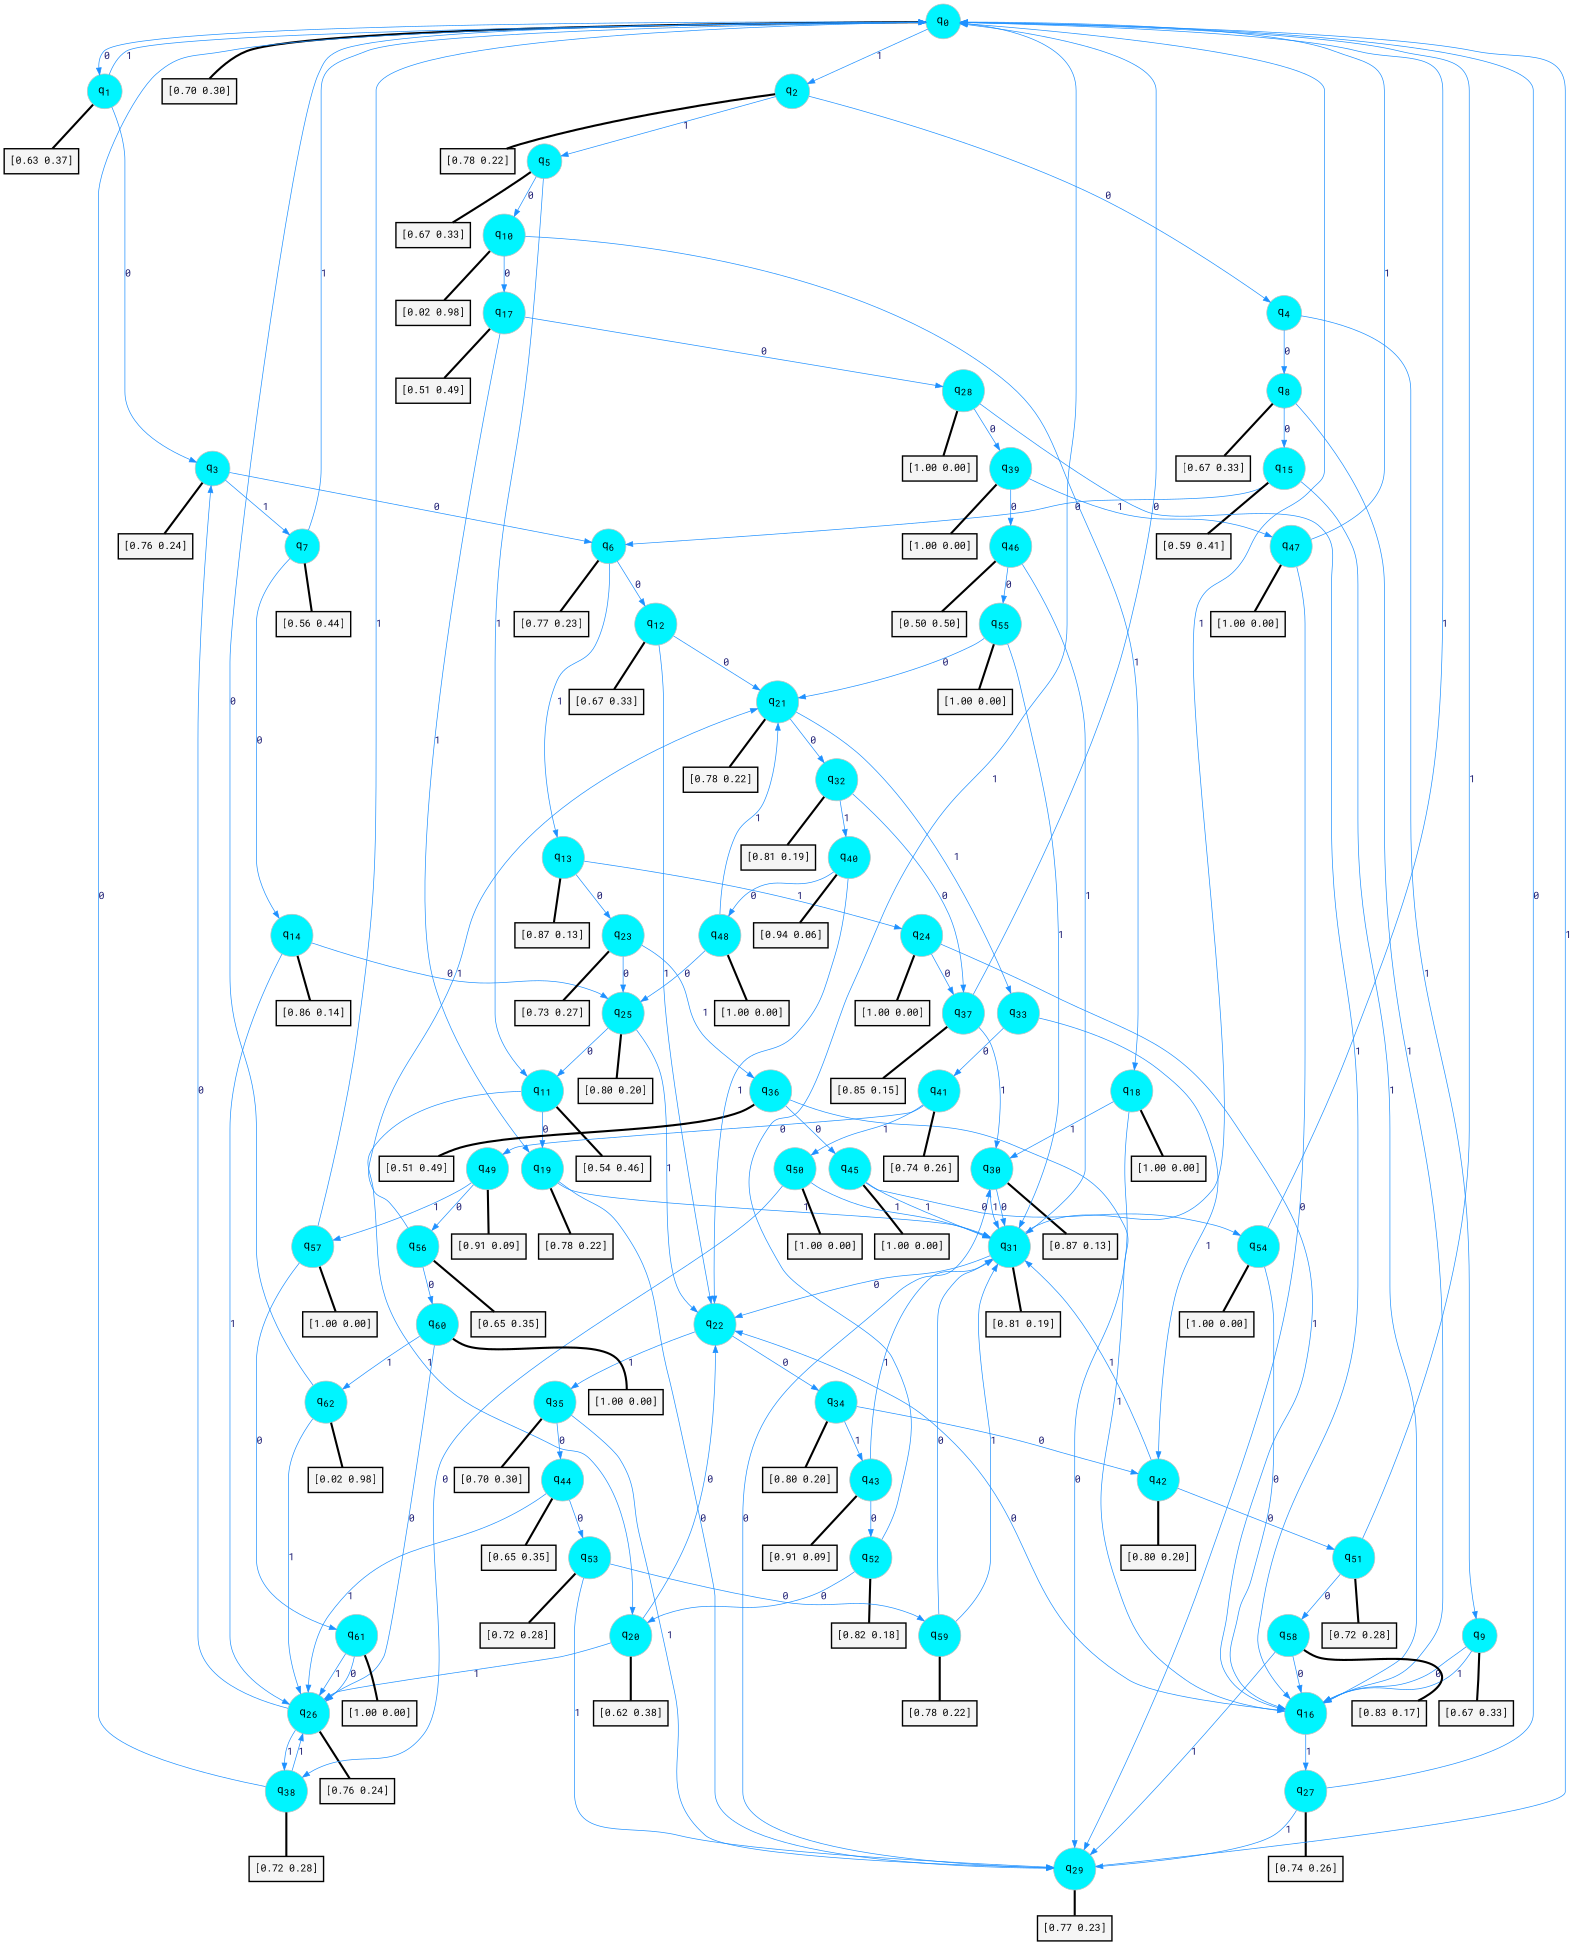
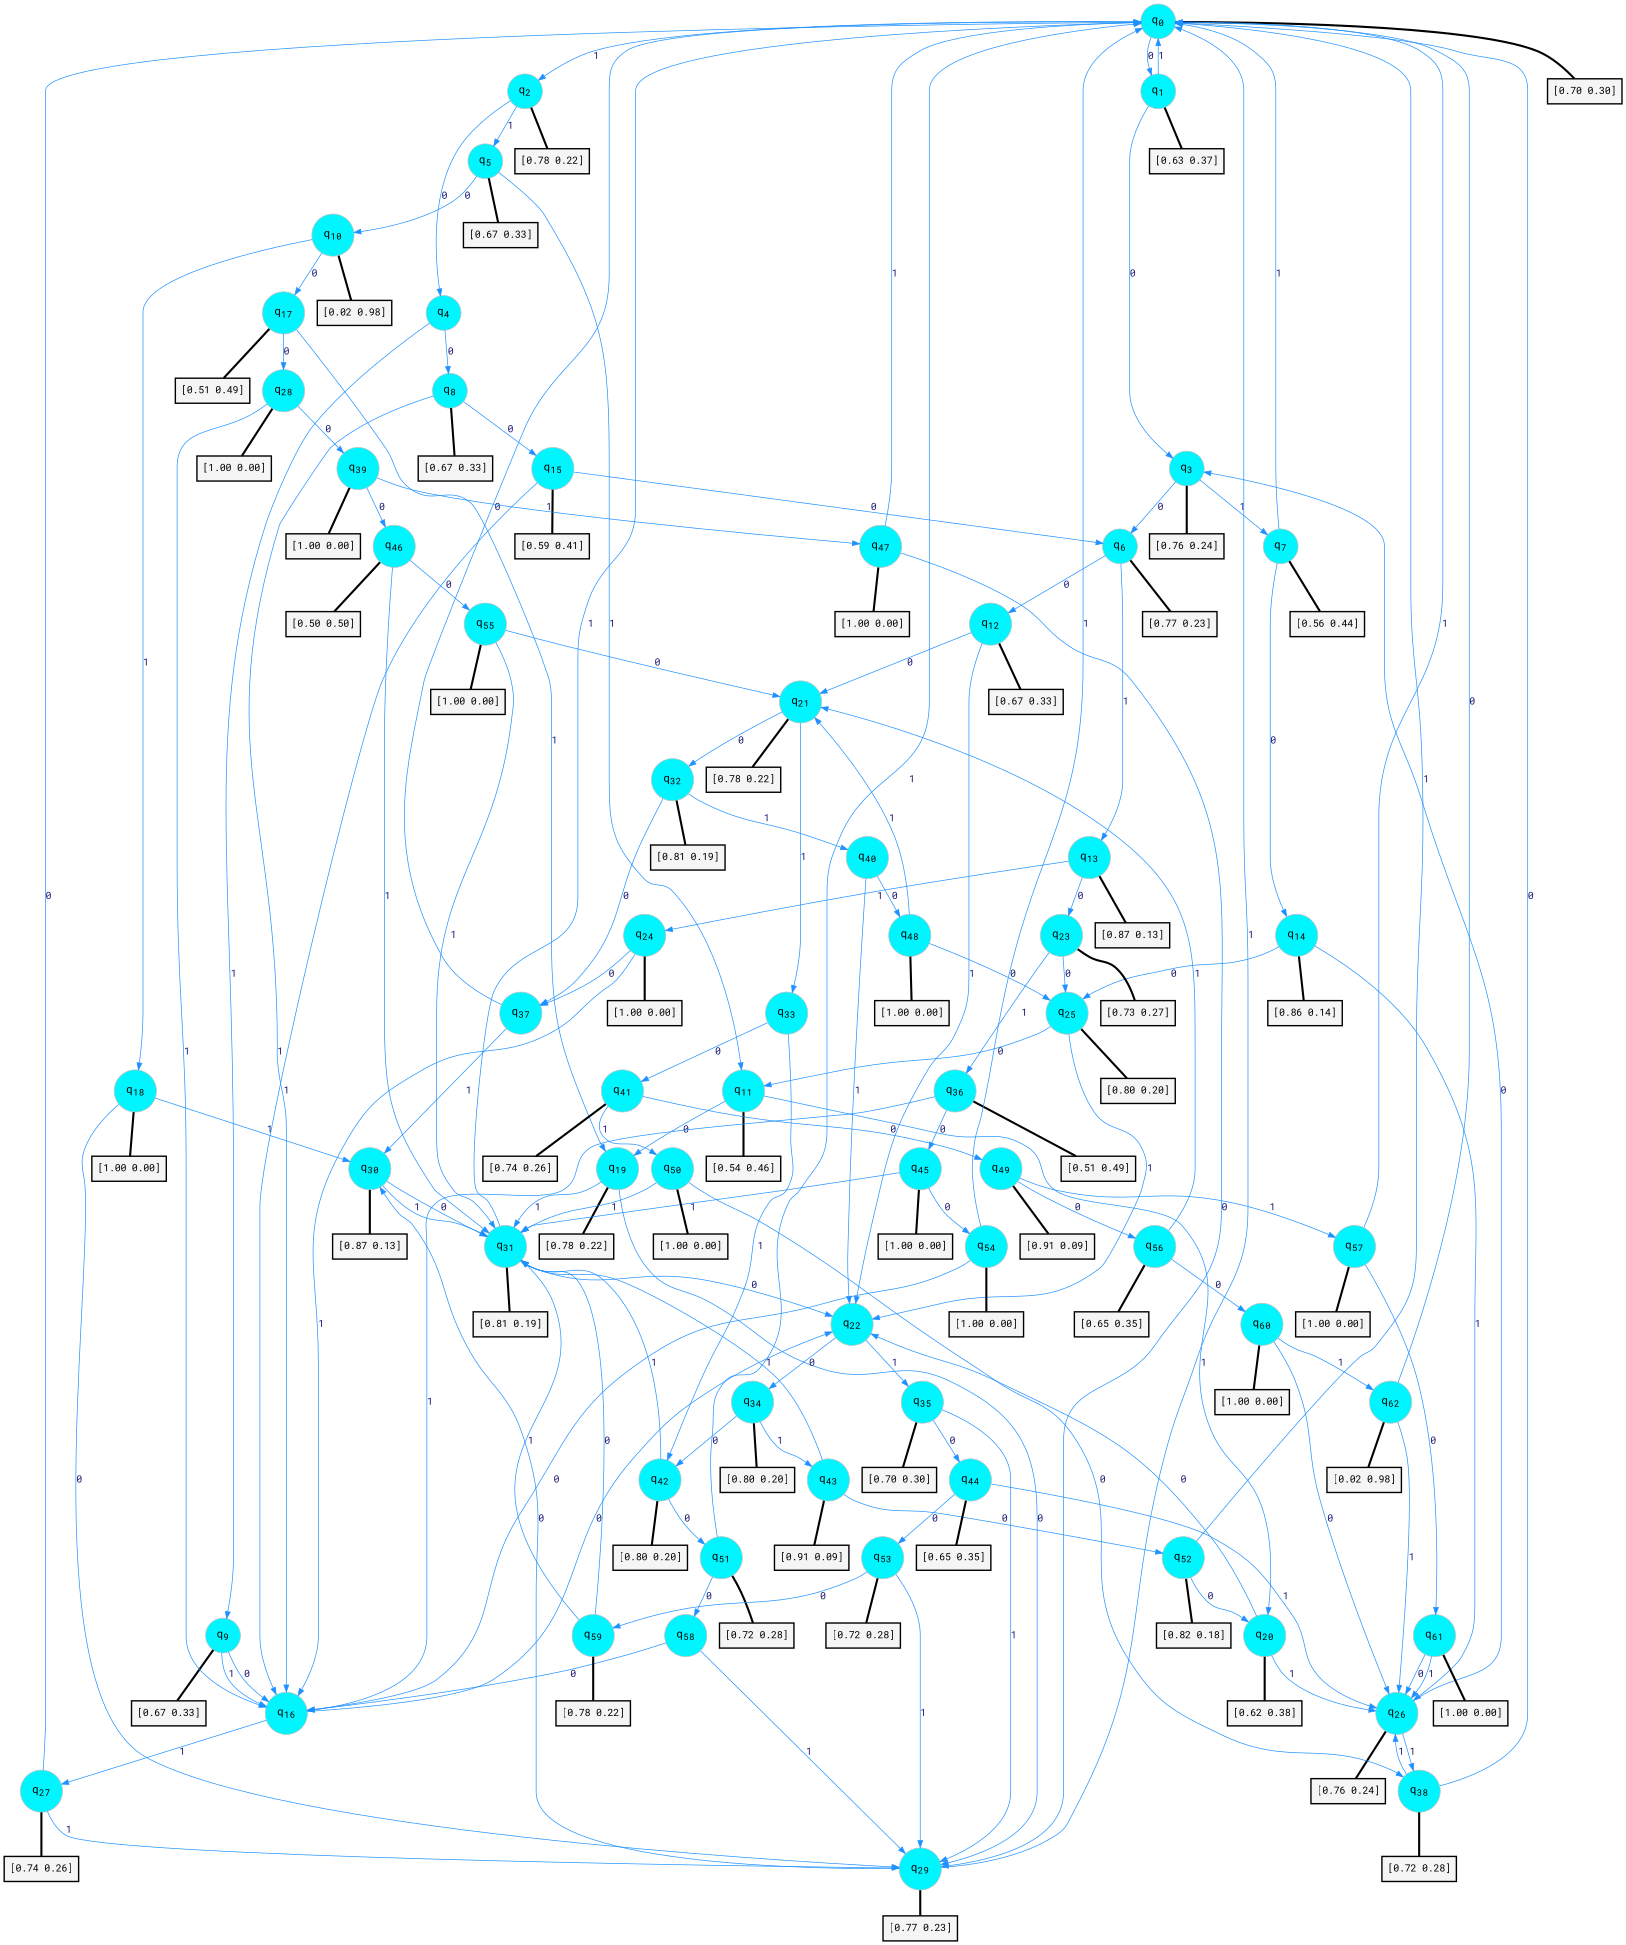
node "[0.94 0.06]": removed
node "[0.85 0.15]": removed
node "[0.83 0.17]": removed
